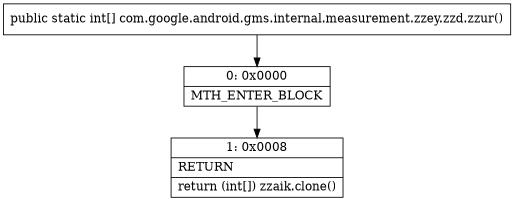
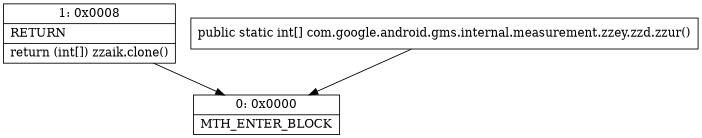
edge "0: 0x0000" -> "1: 0x0008": reversed
